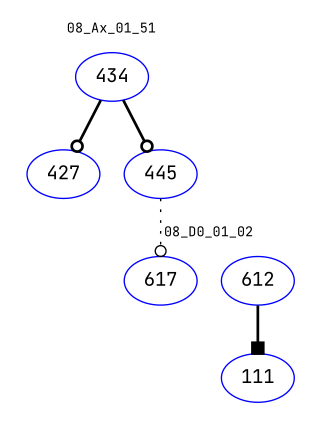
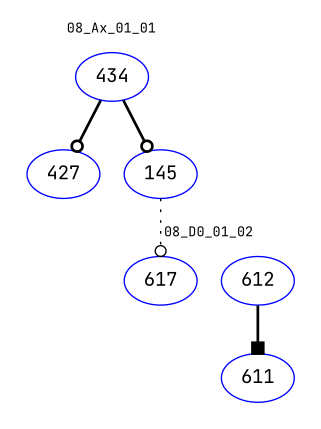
cluster "08_Ax_01_51": label "08_Ax_01_51" -> "08_Ax_01_01"
node "445": label "445" -> "145"
node "111": label "111" -> "611"
